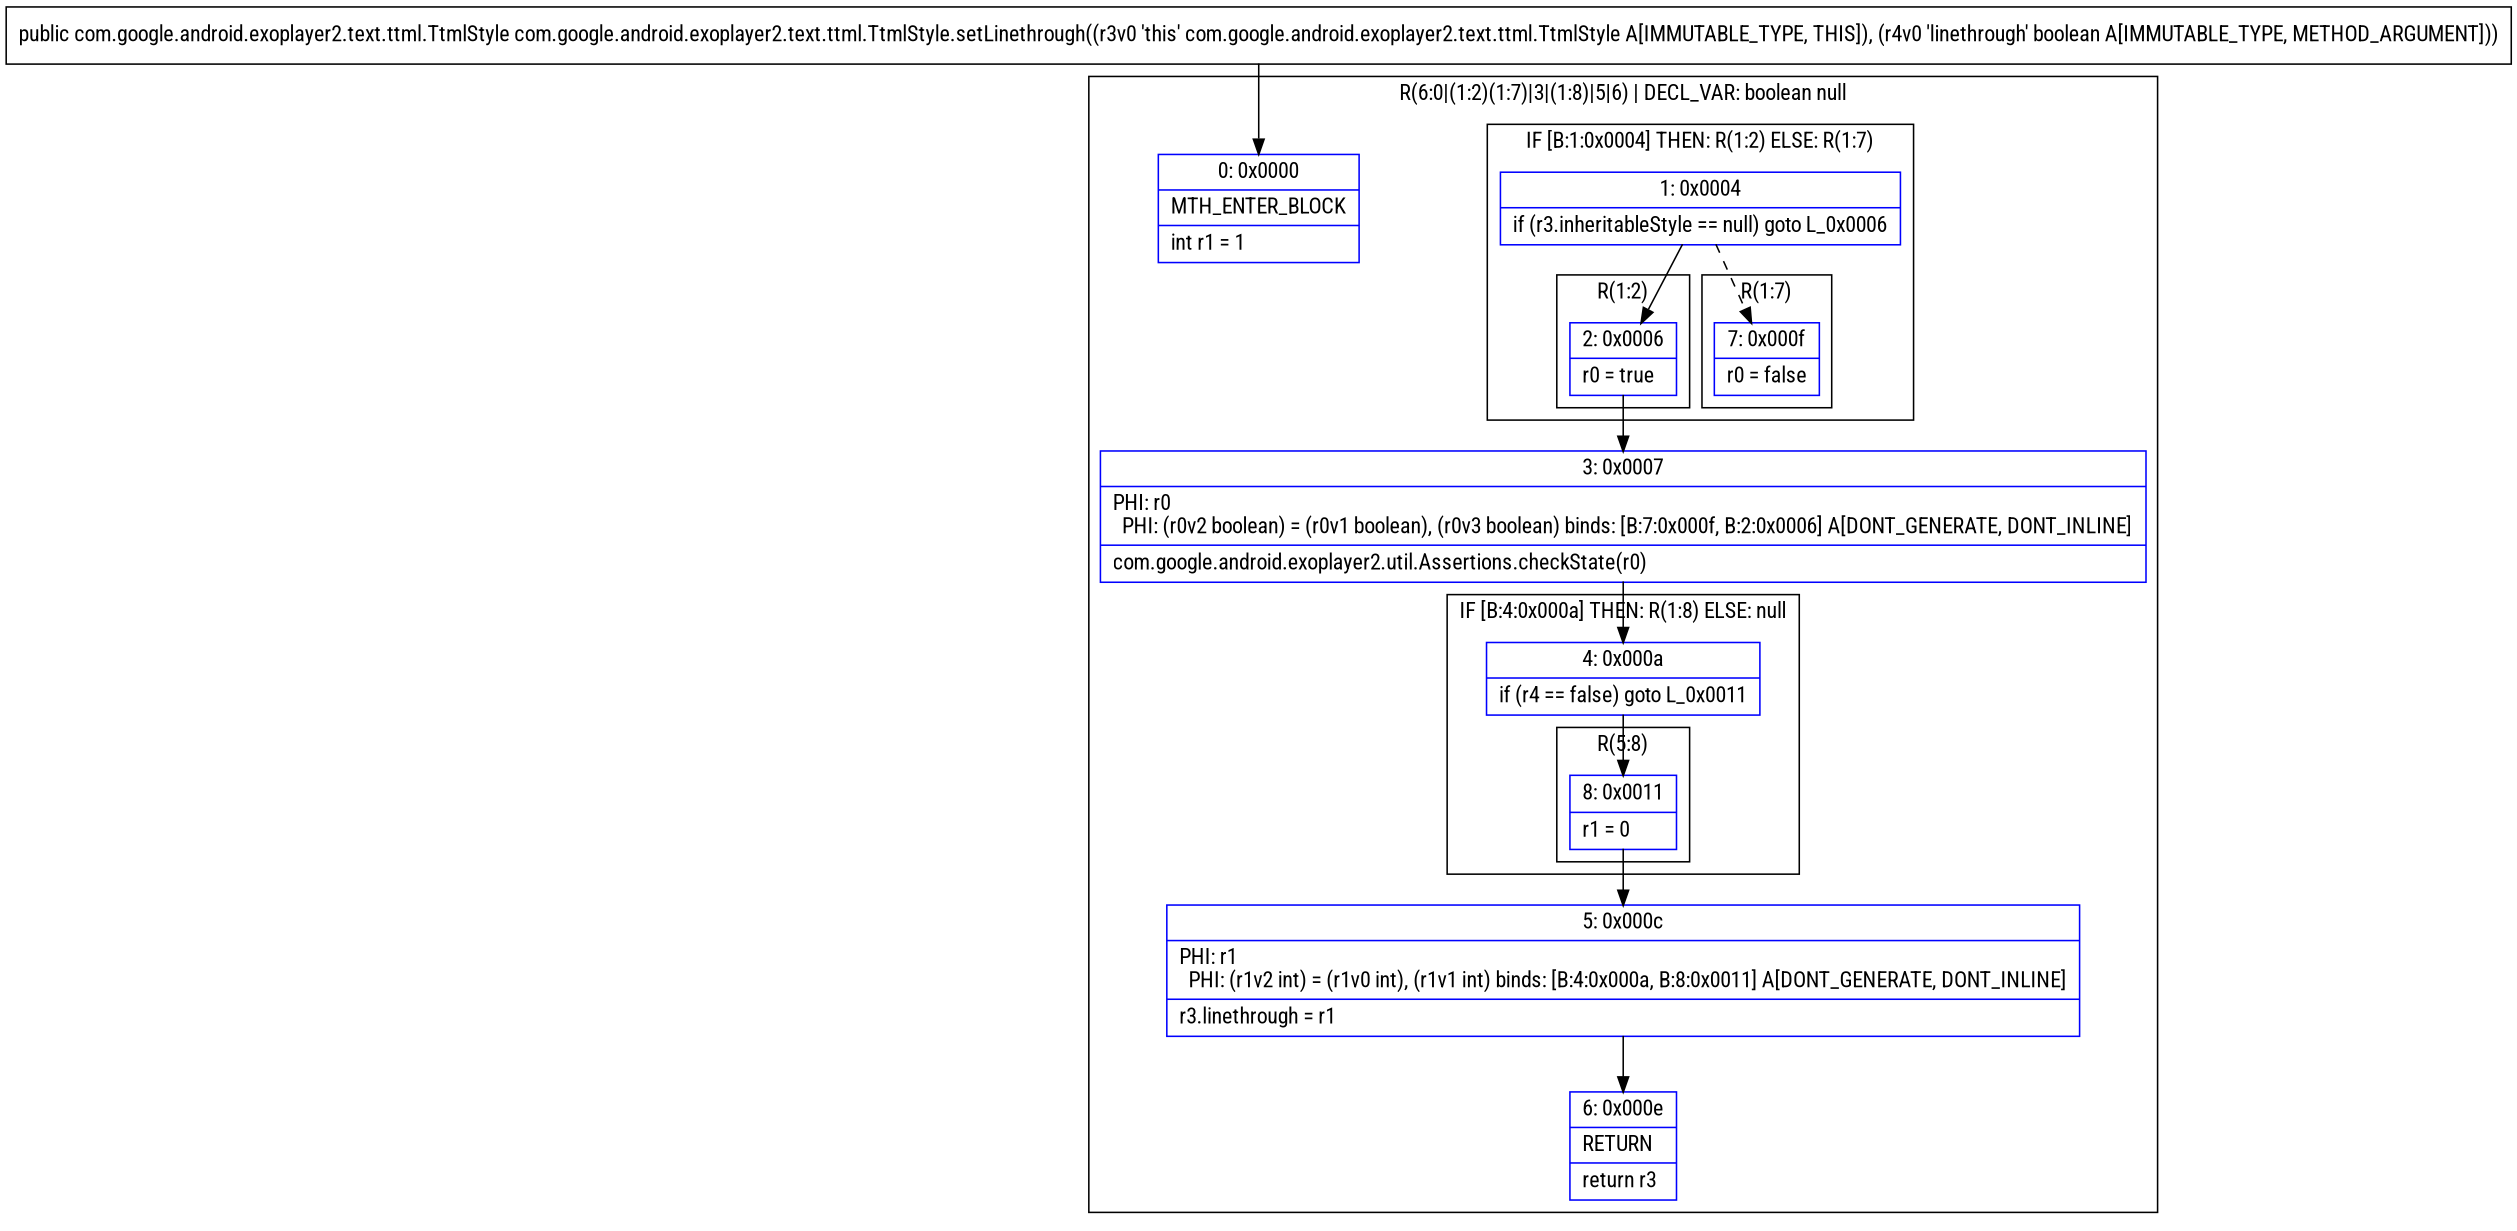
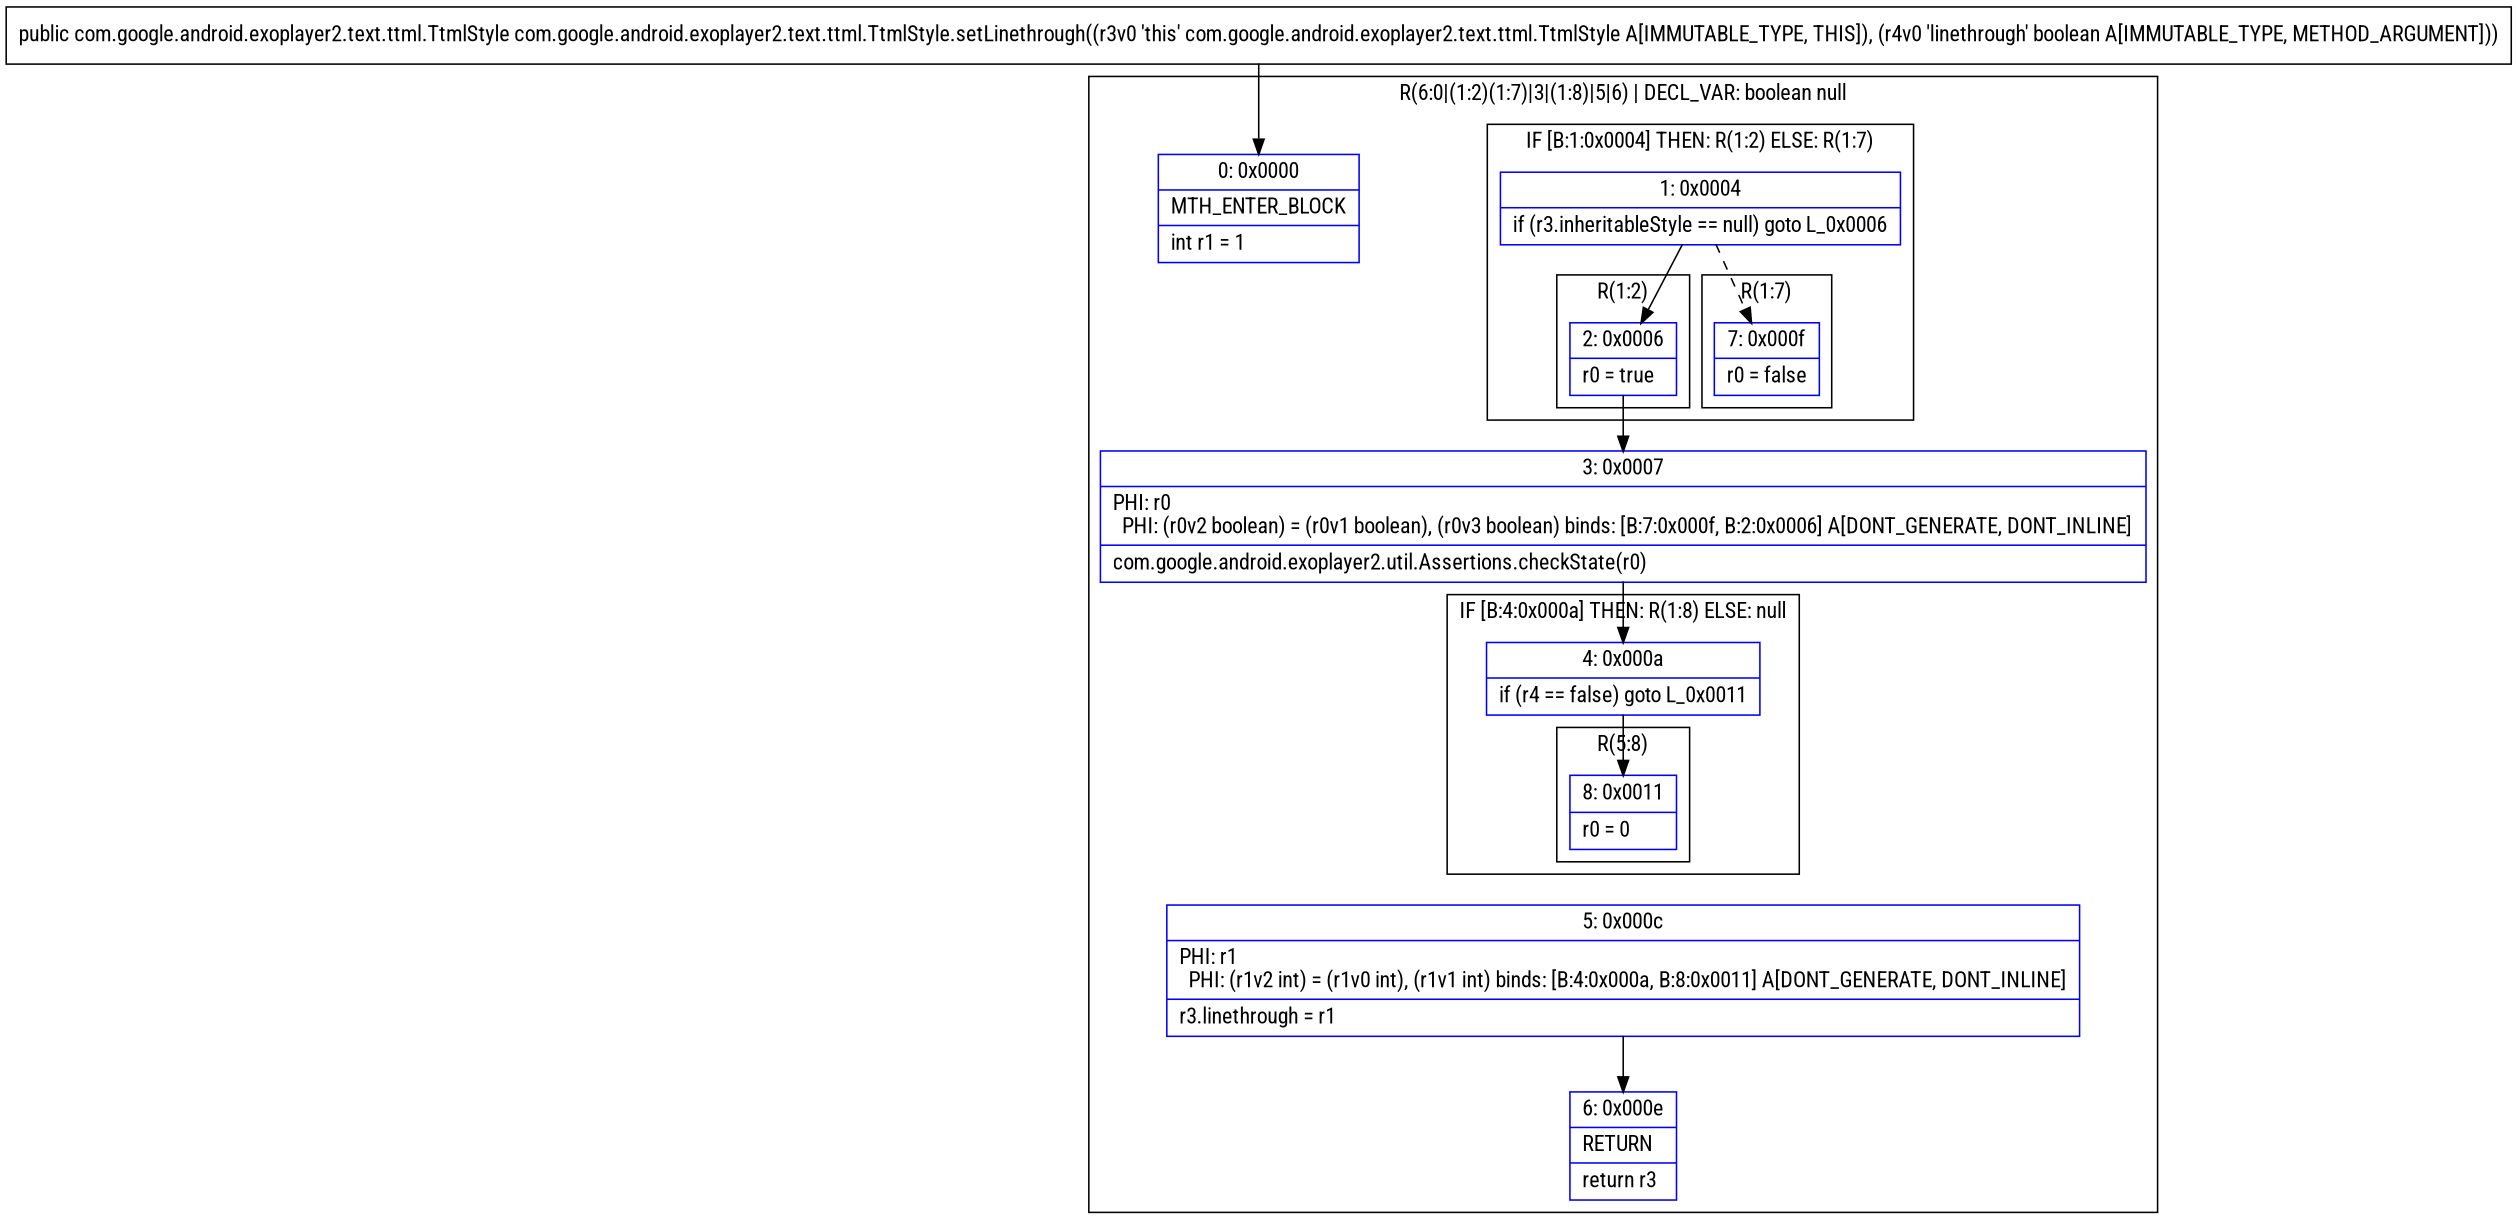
node "8: 0x0011": text "r1 = 0" -> "r0 = 0"
edge "8: 0x0011" -> "5: 0x000c": removed
